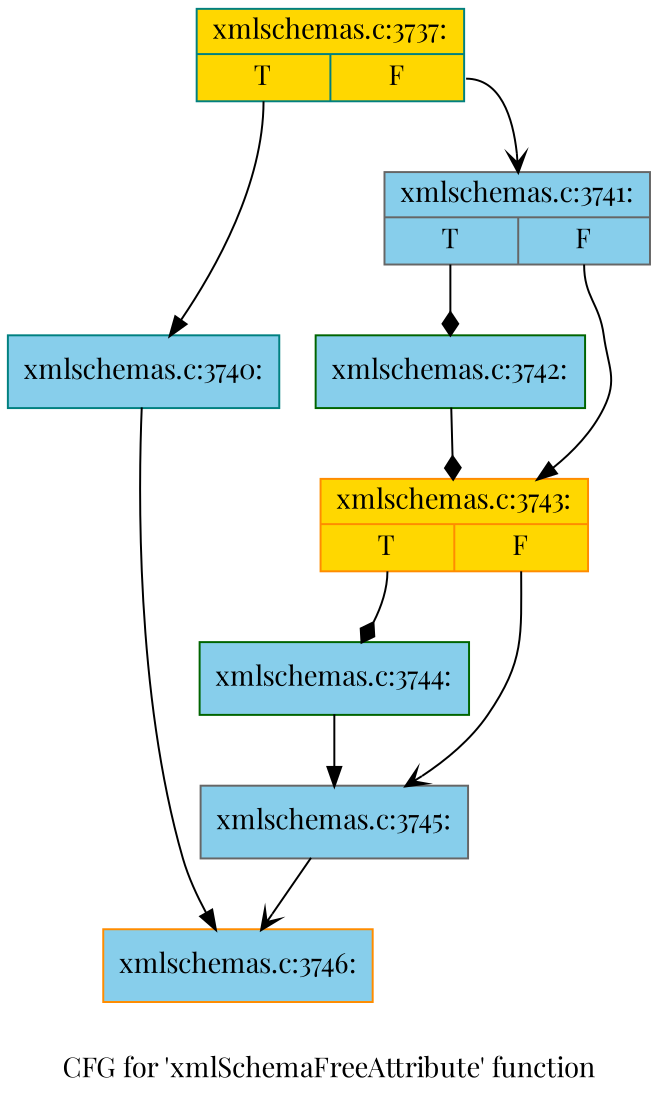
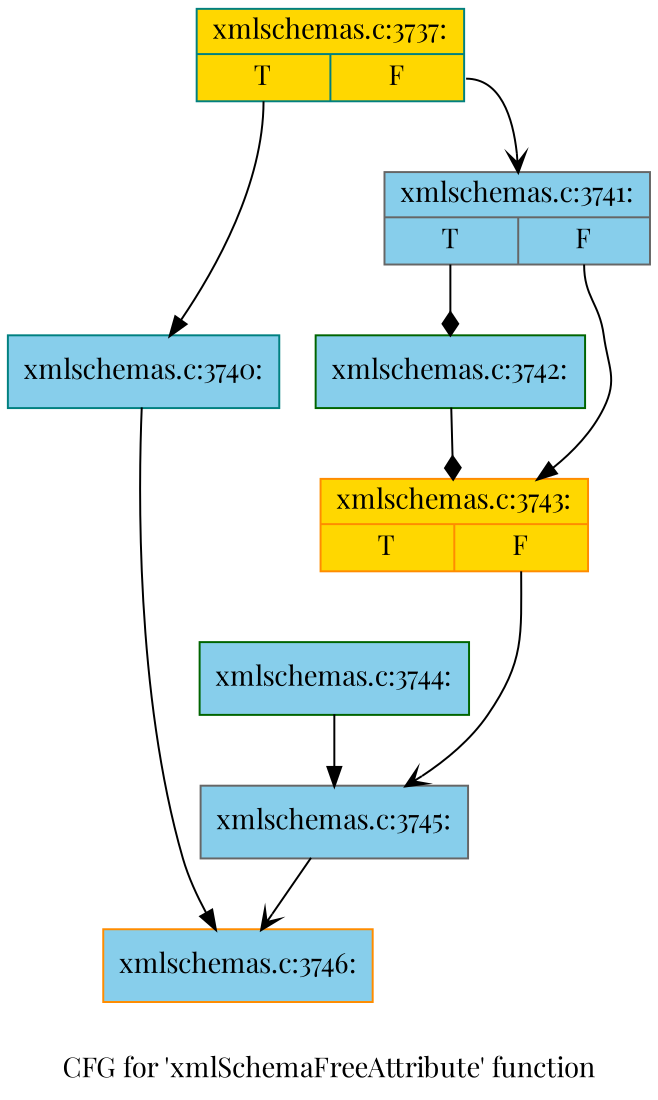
edge "xmlschemas.c:3743:" -> "xmlschemas.c:3744:": removed
